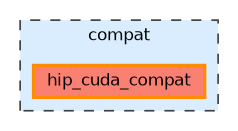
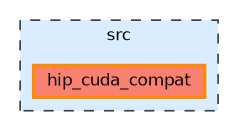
cluster "compat": label "compat" -> "src"
